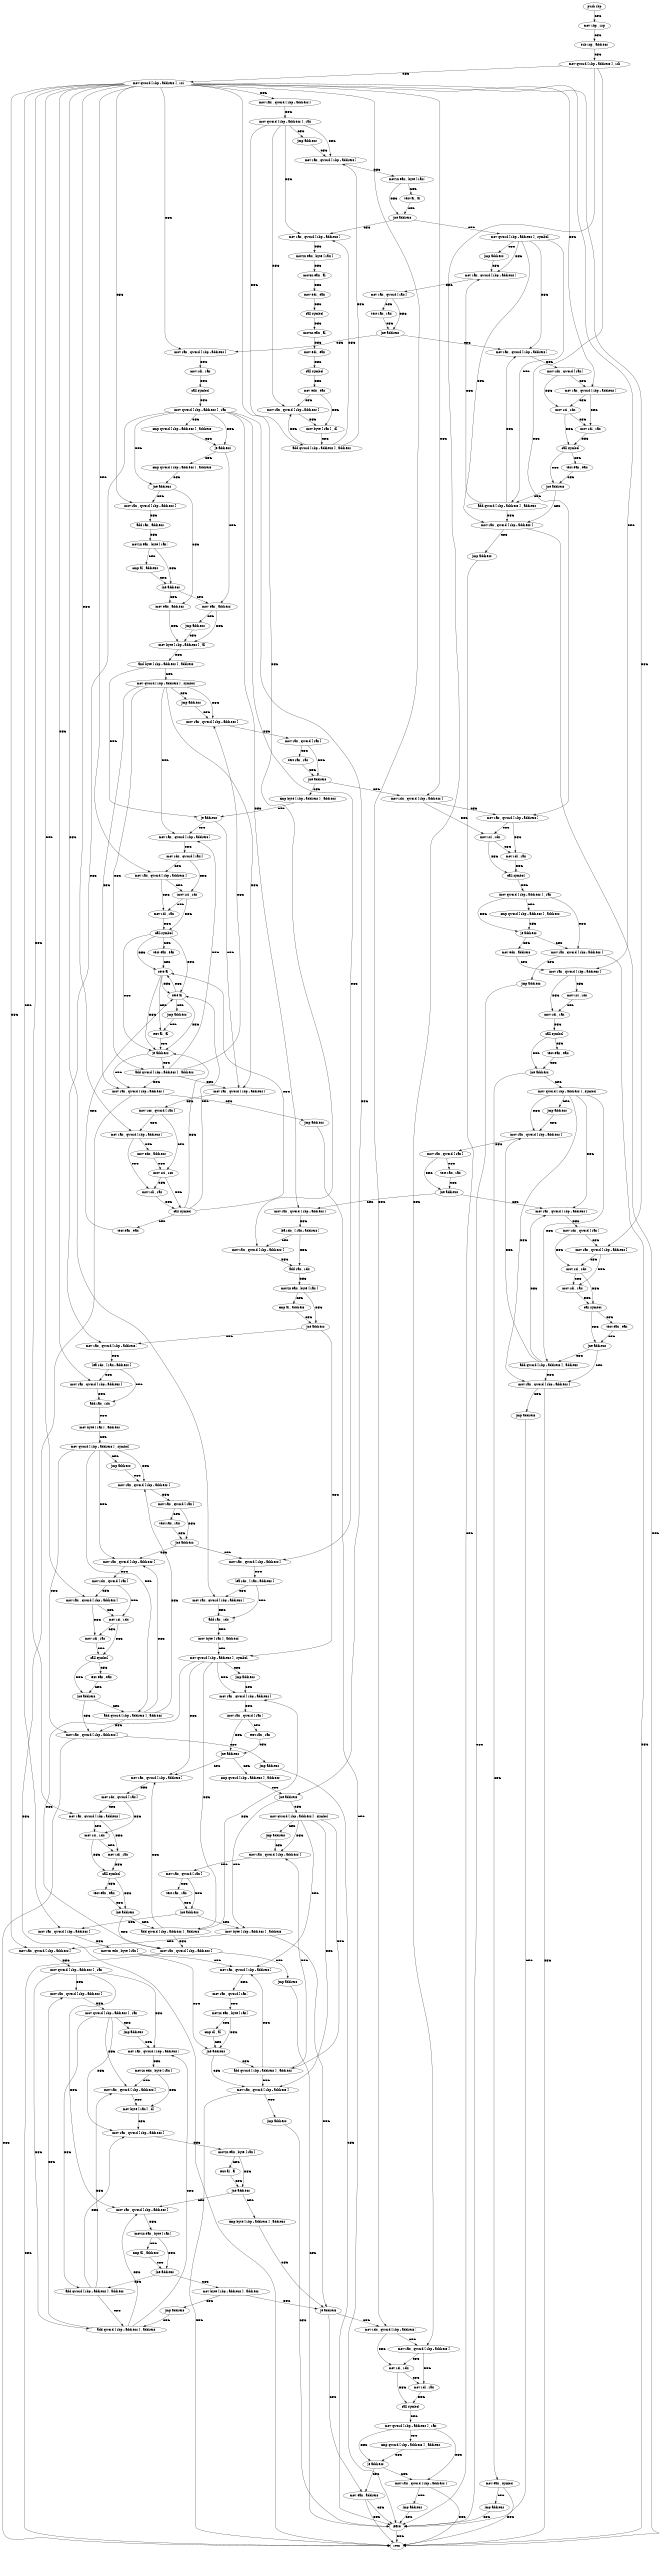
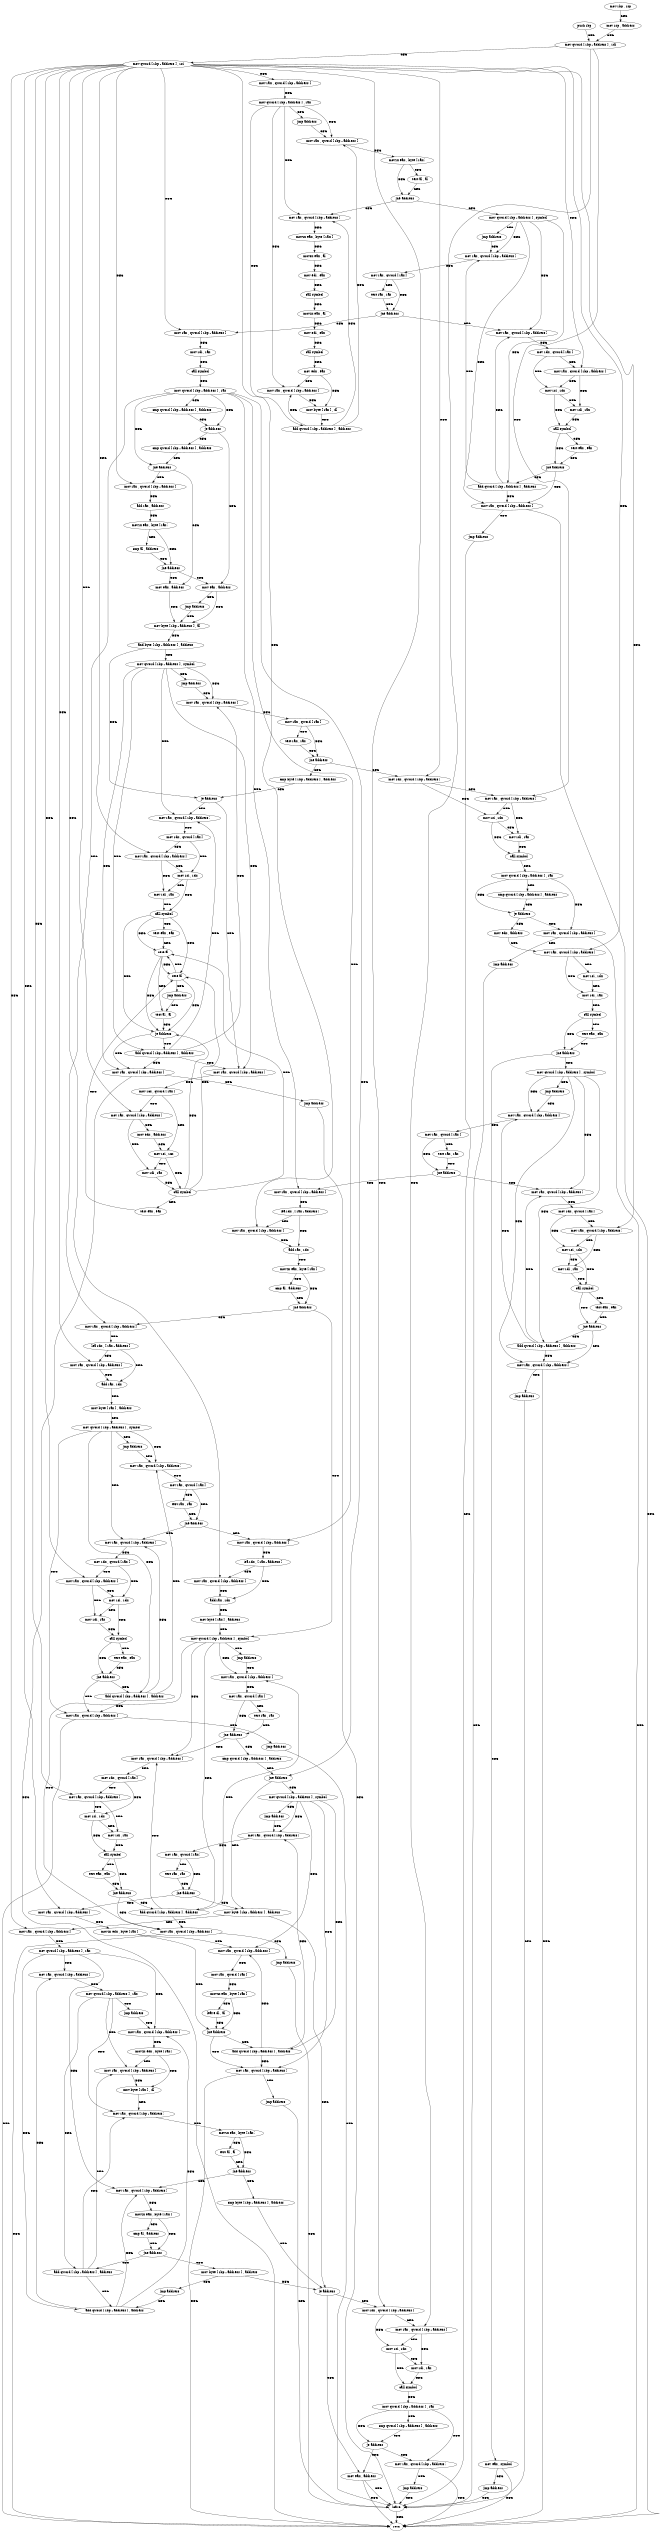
edge "push rbp" -> "mov rbp , rsp": now "push rbp" -> "mov qword [ rbp - address ] , rdi"
node "sub rsp , address": label "sub rsp , address" -> "mov rsp , address"
node "cmp dl , al": label "cmp dl , al" -> "leave dl , al"
